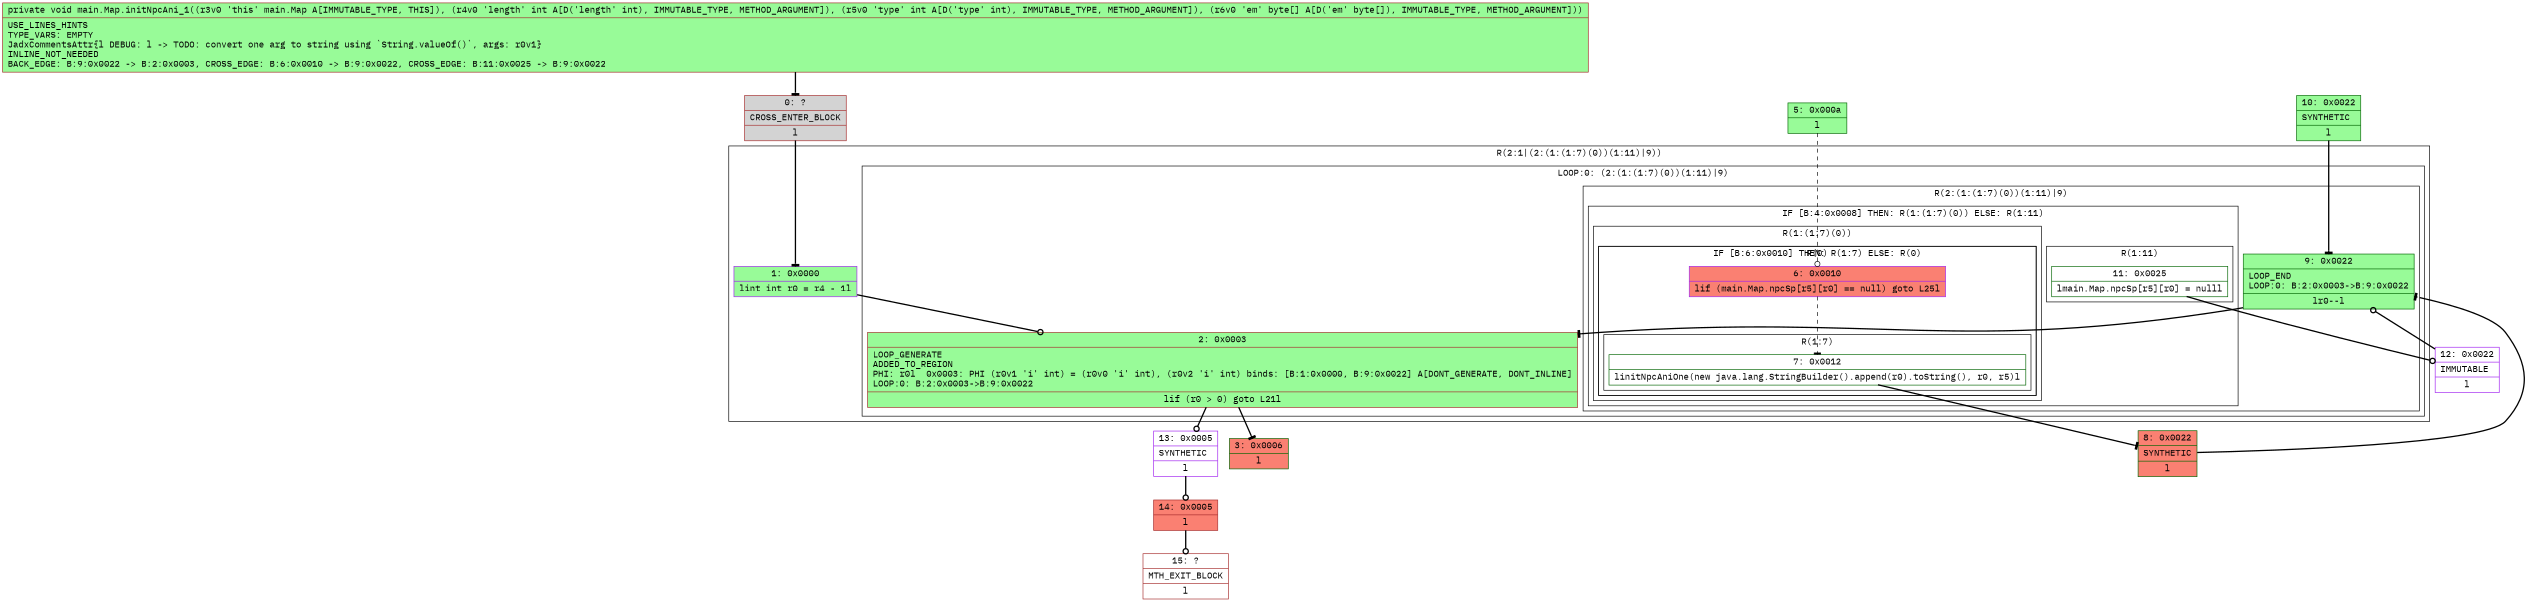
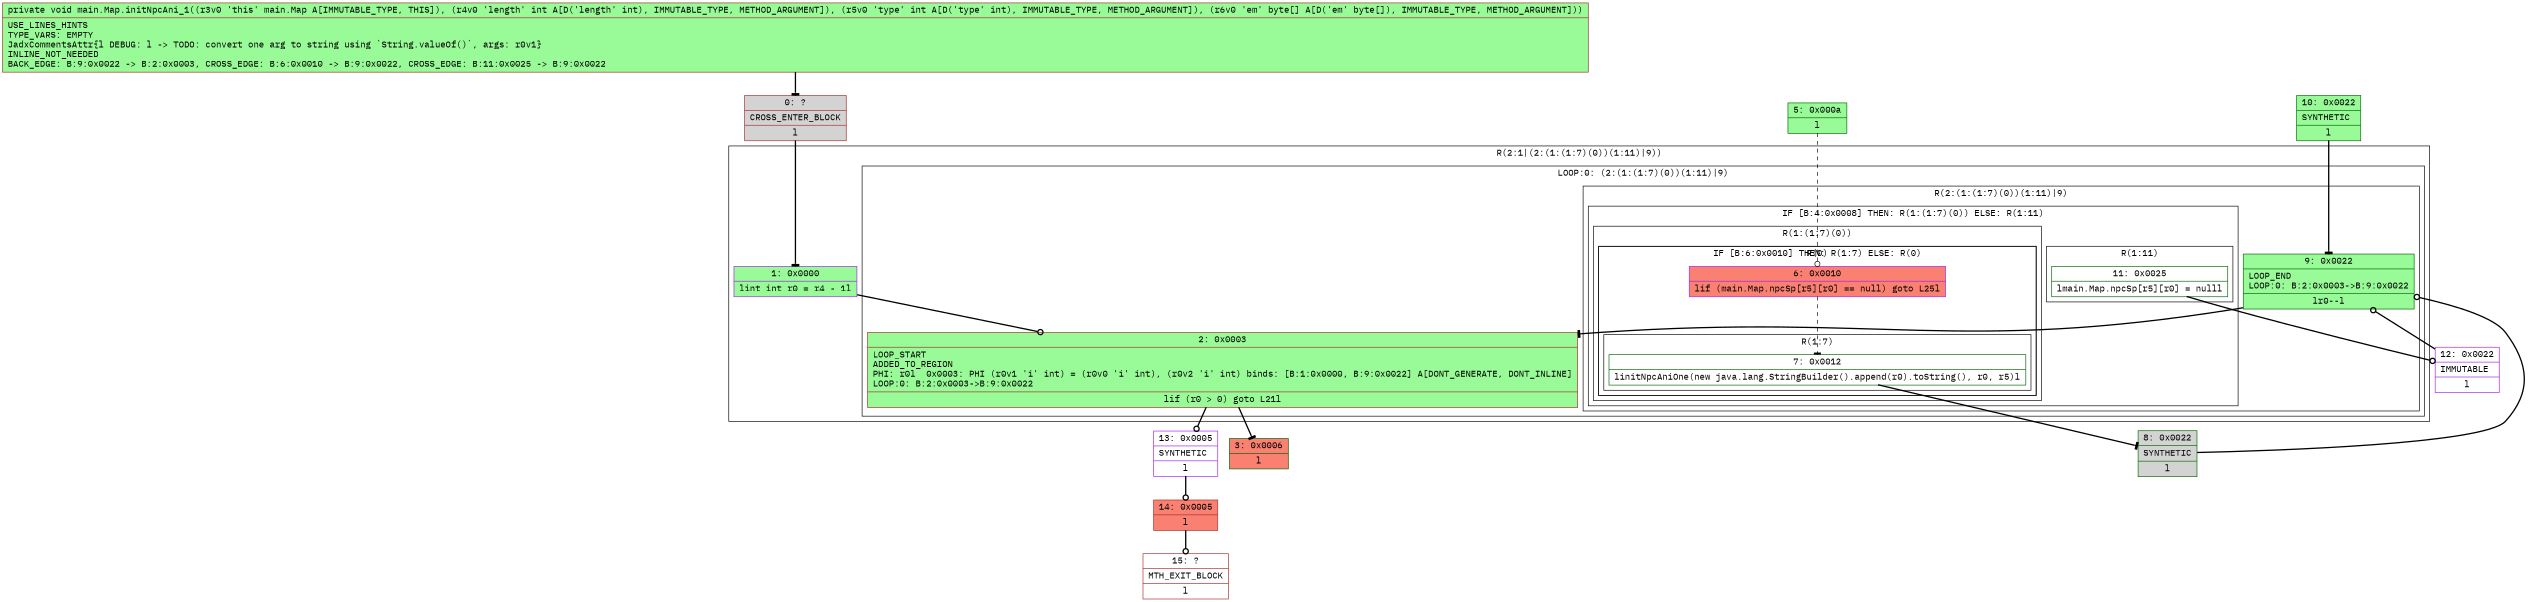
node "2: 0x0003": text "LOOP_GENERATE" -> "LOOP_START"
edge "8: 0x0022" -> "9: 0x0022": arrowhead tee -> odot
node "8: 0x0022": fillcolor salmon -> lightgrey
